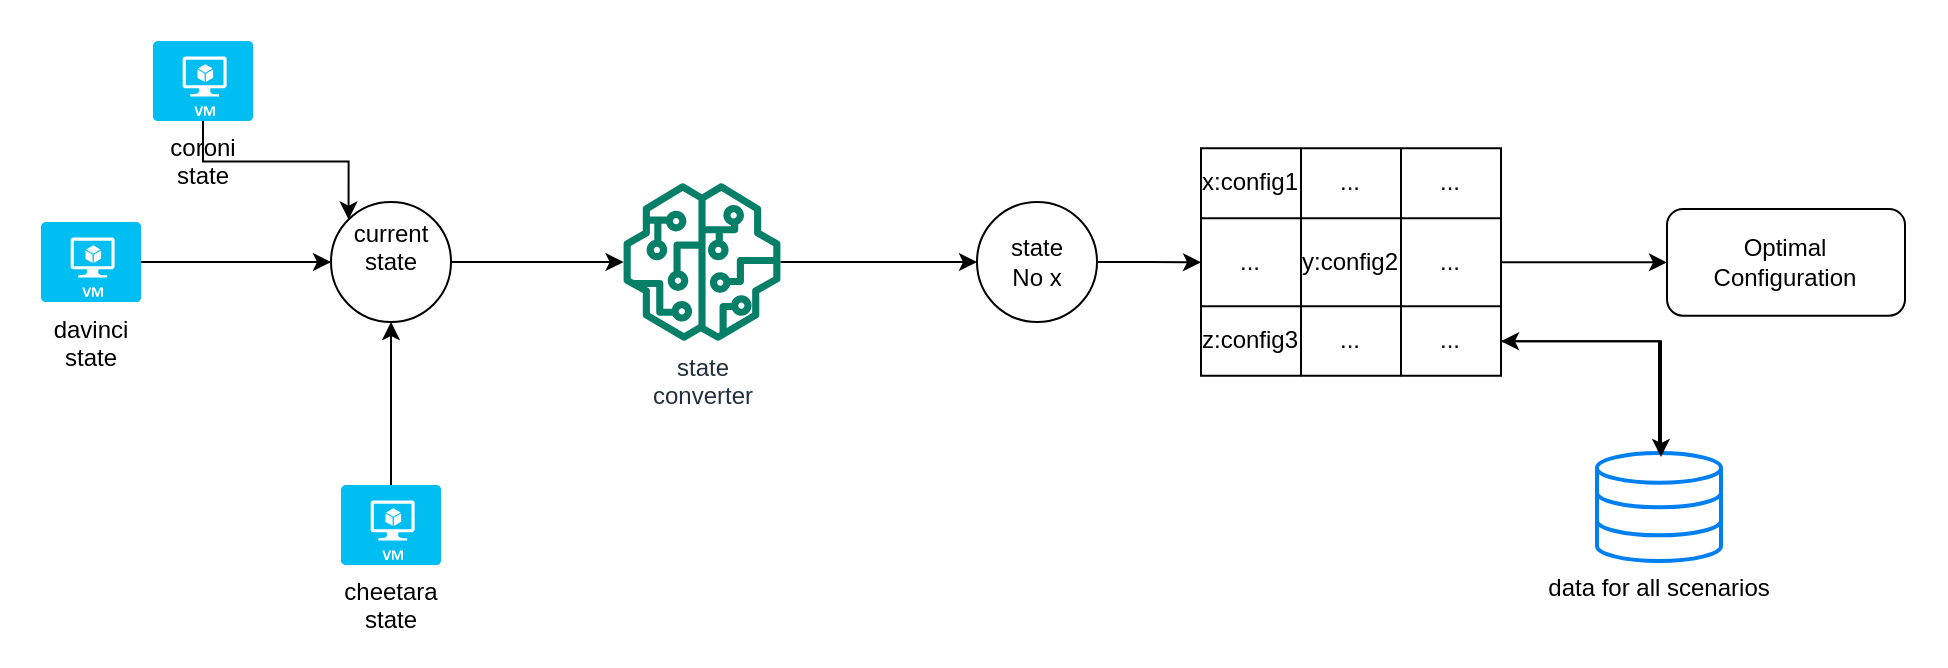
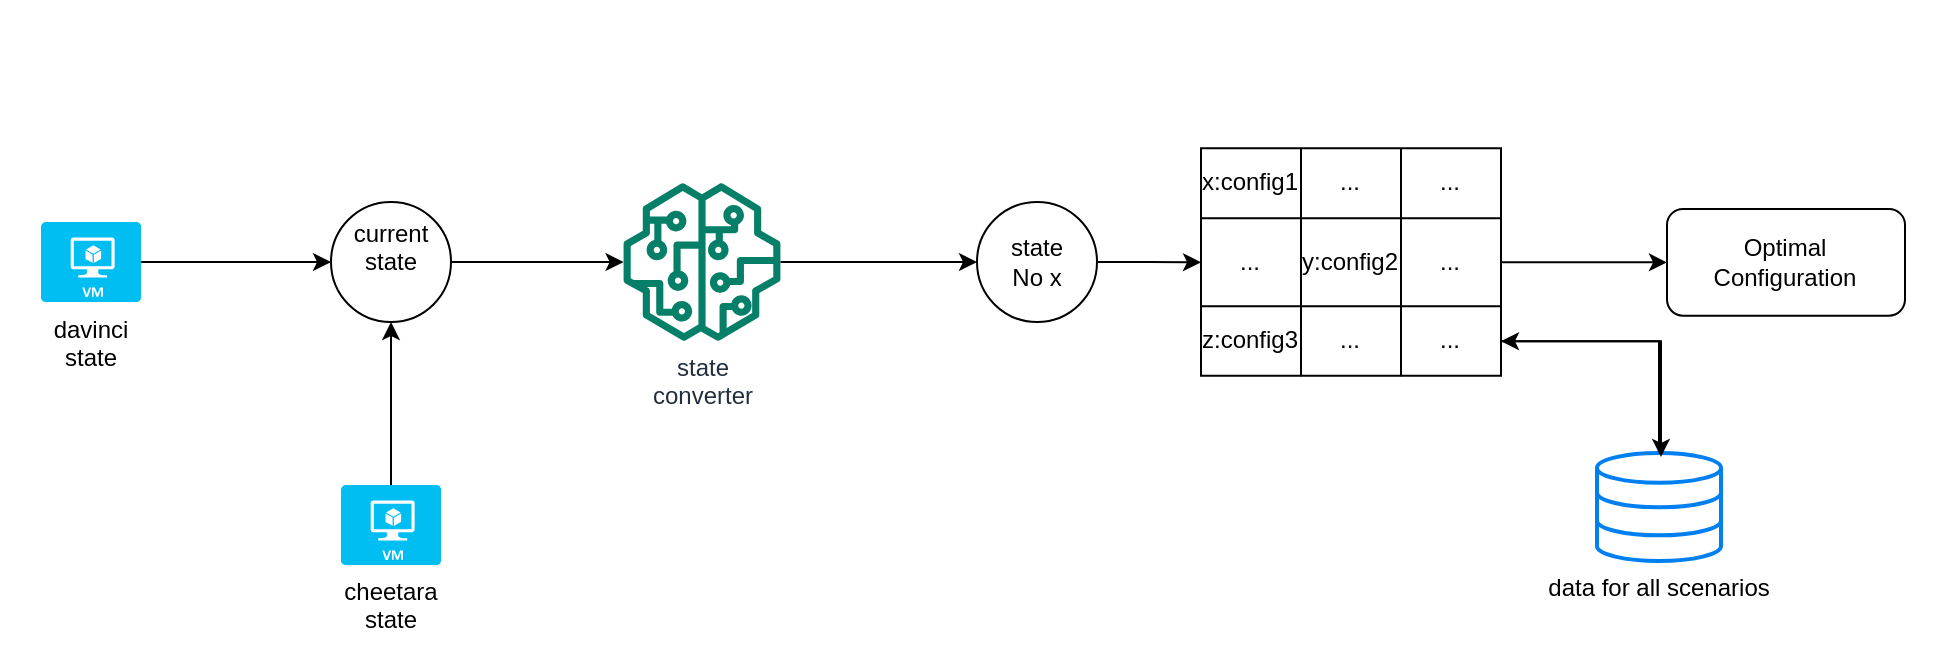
node "coroni state": removed
edge "coroni state" -> "current state": removed
